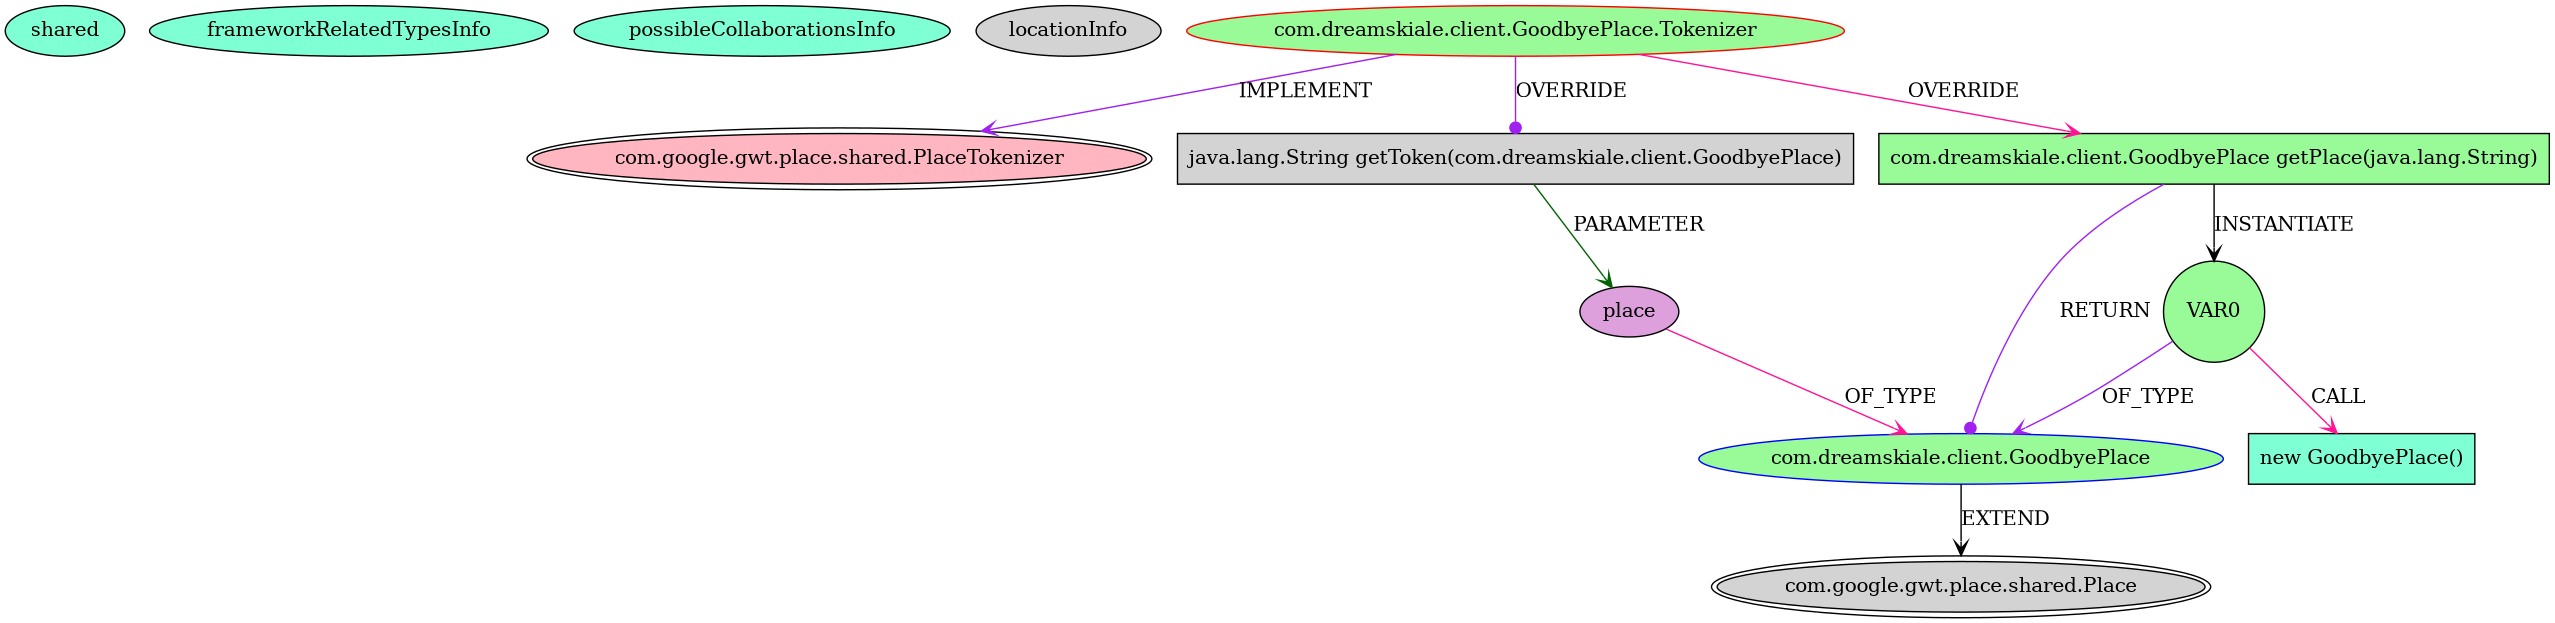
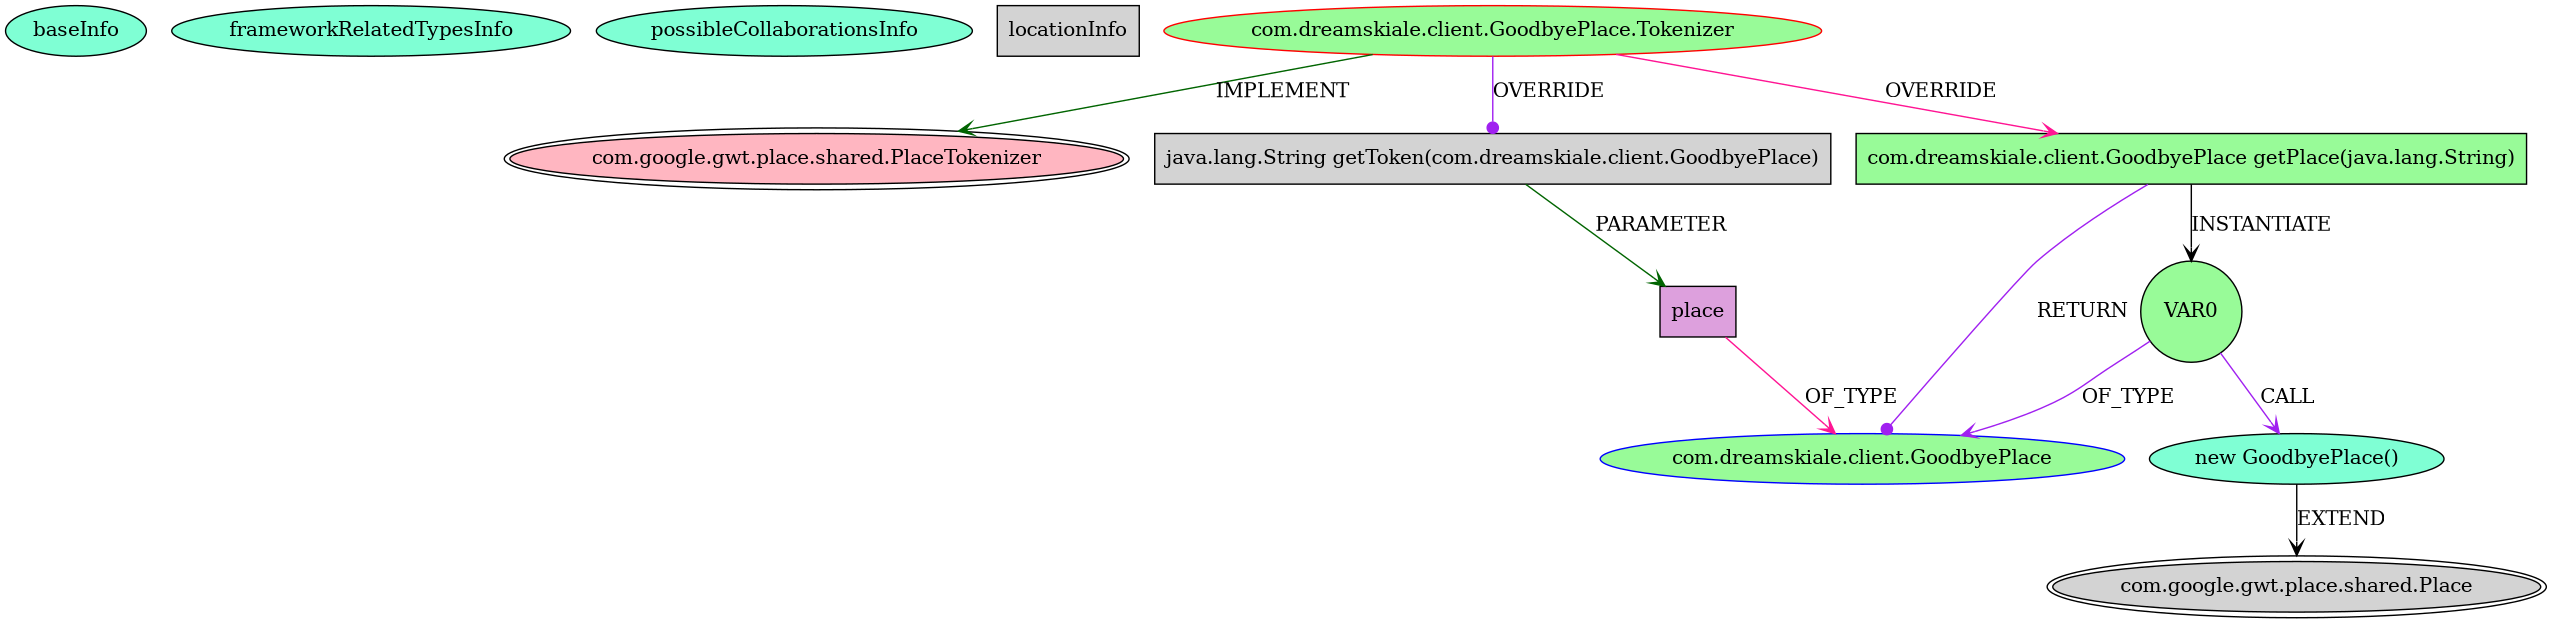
node "shared": label "shared" -> "baseInfo"
node "locationInfo": shape ellipse -> box
edge "com.dreamskiale.client.GoodbyePlace.Tokenizer" -> "com.google.gwt.place.shared.PlaceTokenizer": color purple -> darkgreen
node "place": shape ellipse -> box
edge "VAR0" -> "new GoodbyePlace()": color deeppink -> purple
node "new GoodbyePlace()": shape box -> ellipse
edge "com.dreamskiale.client.GoodbyePlace" -> "com.google.gwt.place.shared.Place": now "new GoodbyePlace()" -> "com.google.gwt.place.shared.Place"
